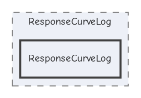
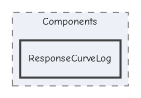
cluster "ResponseCurveLog": label "ResponseCurveLog" -> "Components"
